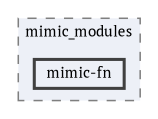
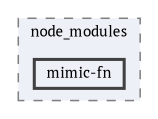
cluster "mimic_modules": label "mimic_modules" -> "node_modules"
